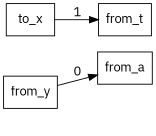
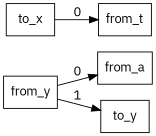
edge "to_x" -> "from_t": label "1" -> "0"
node "to_y": added
